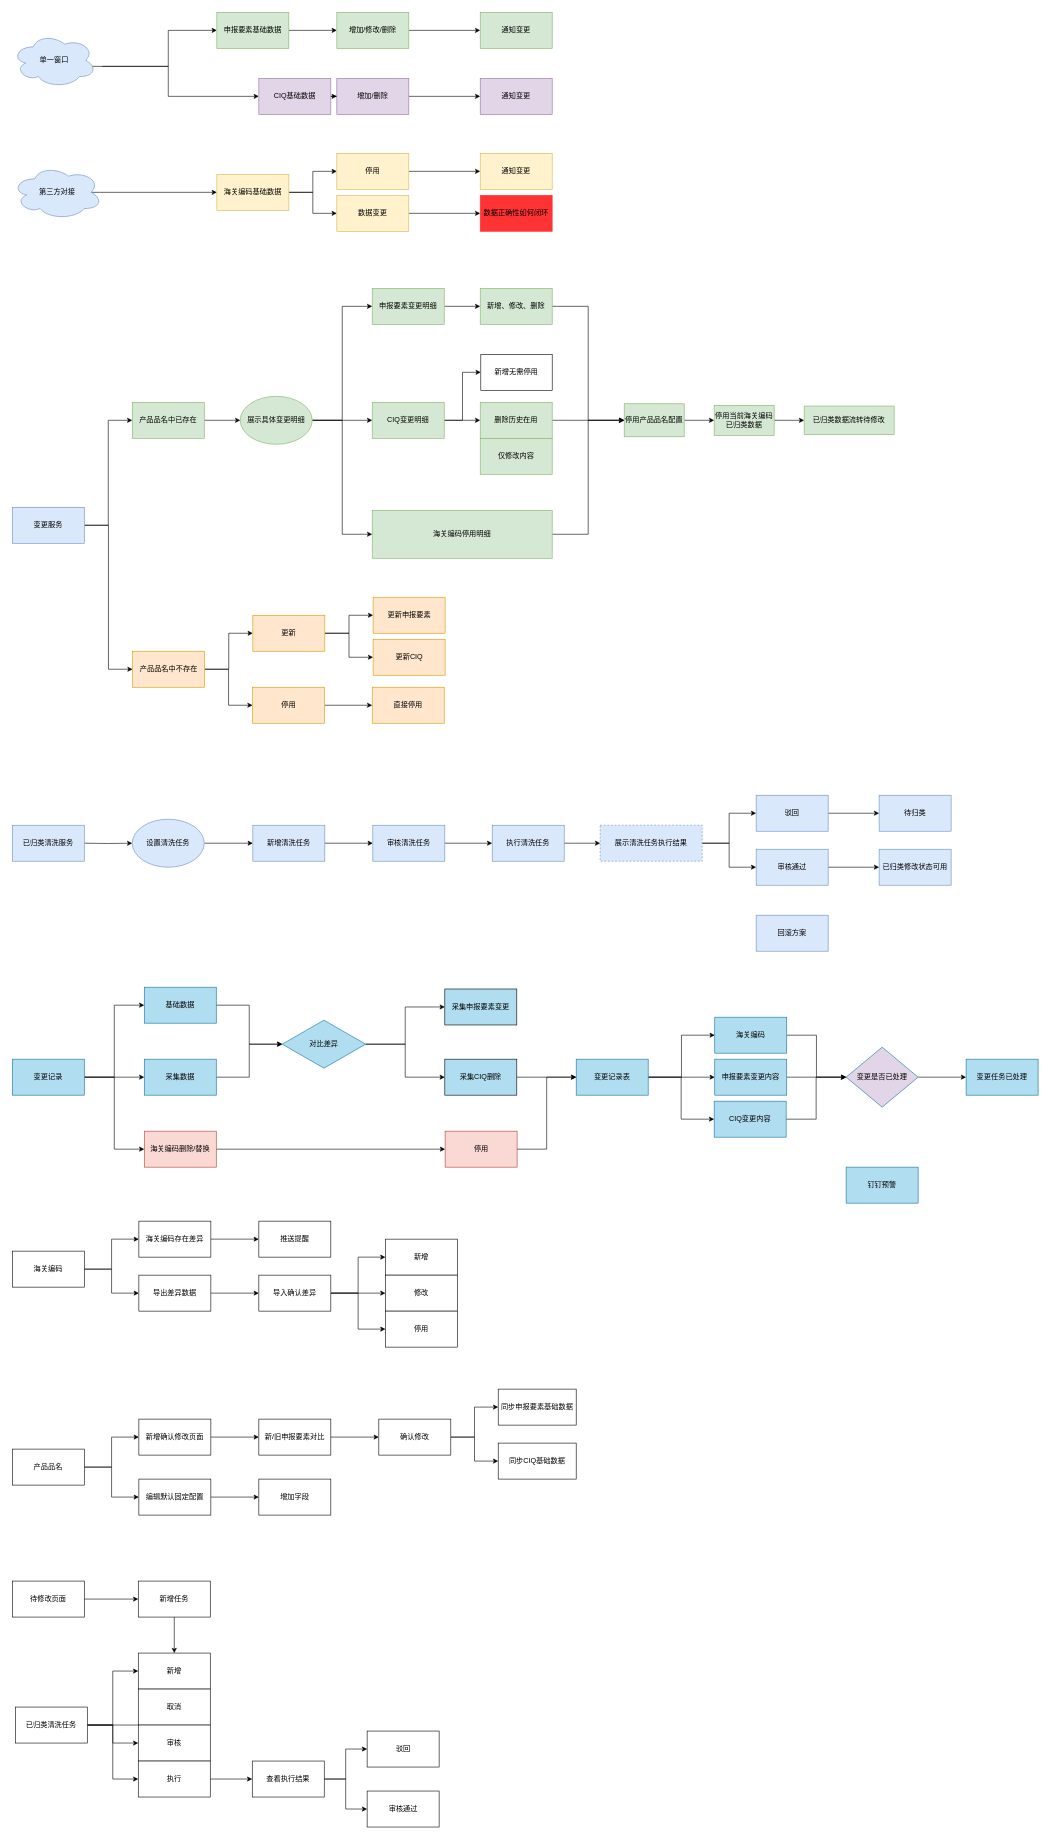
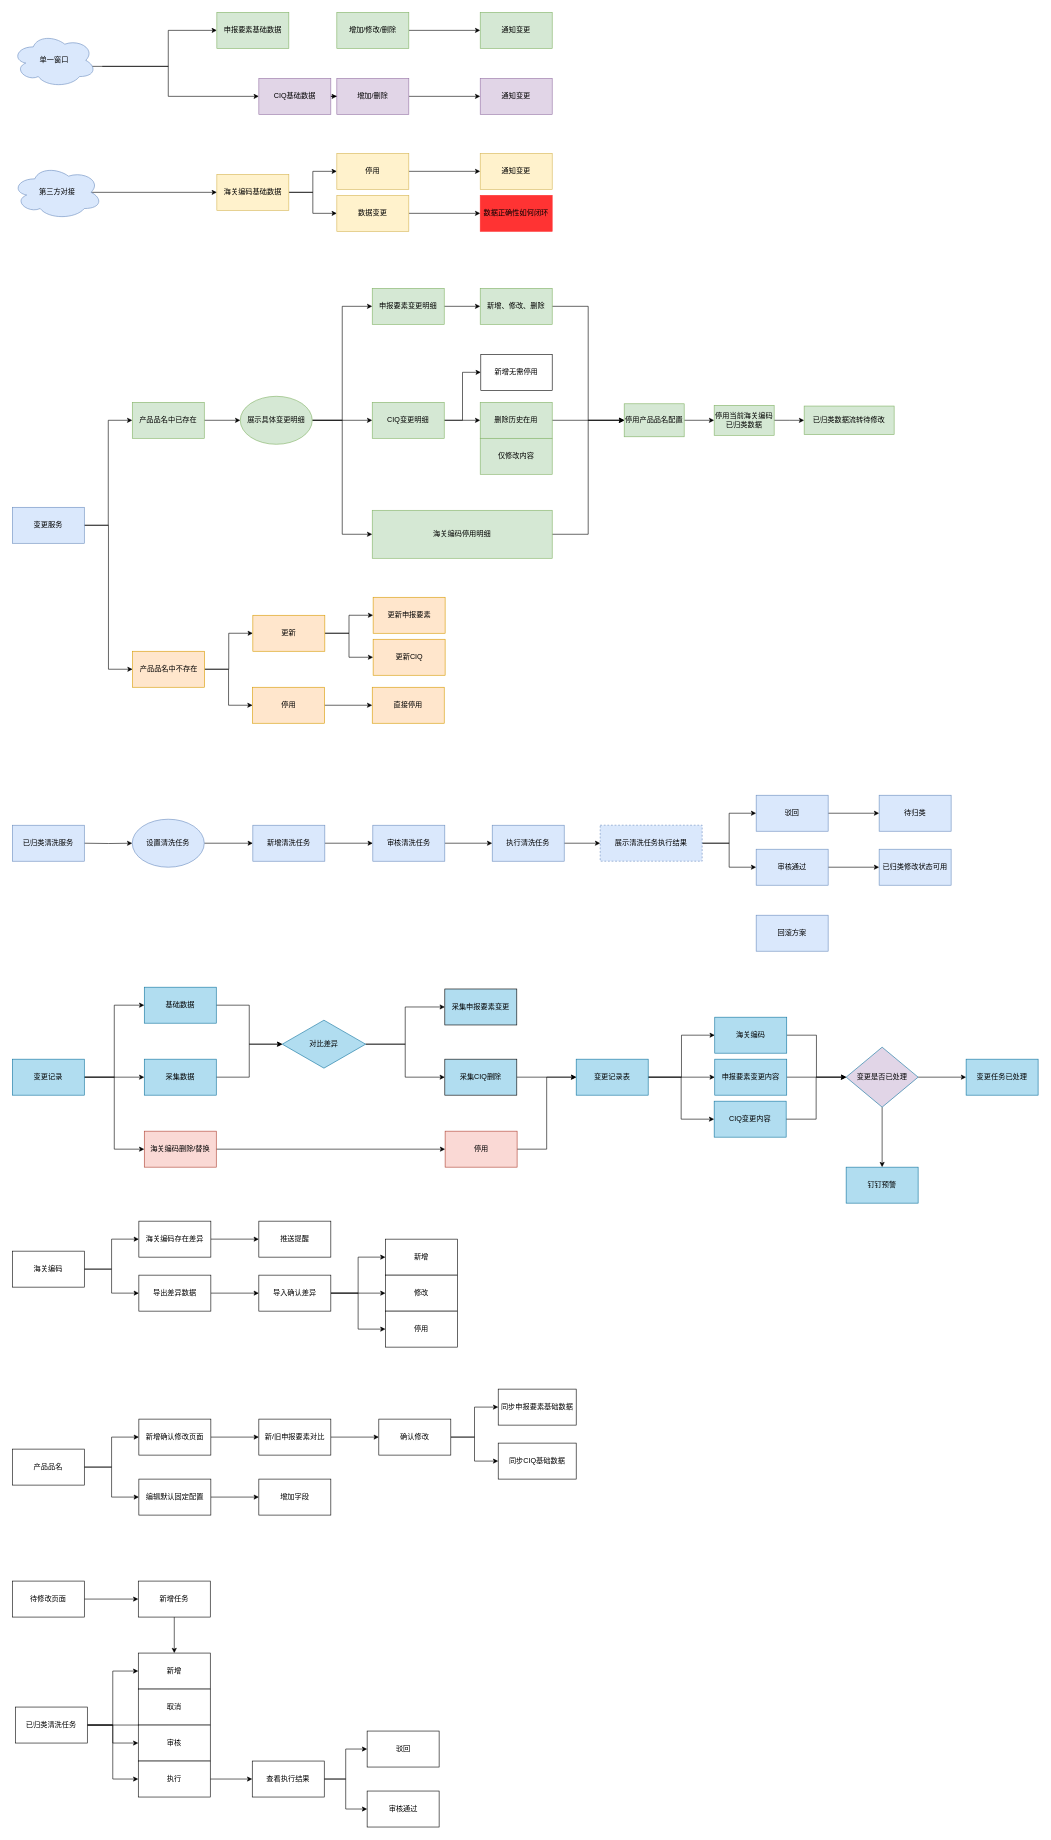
edge "申报要素基础数据" -> "增加/修改/删除": removed
edge "变更是否已处理" -> "钉钉预警": added
